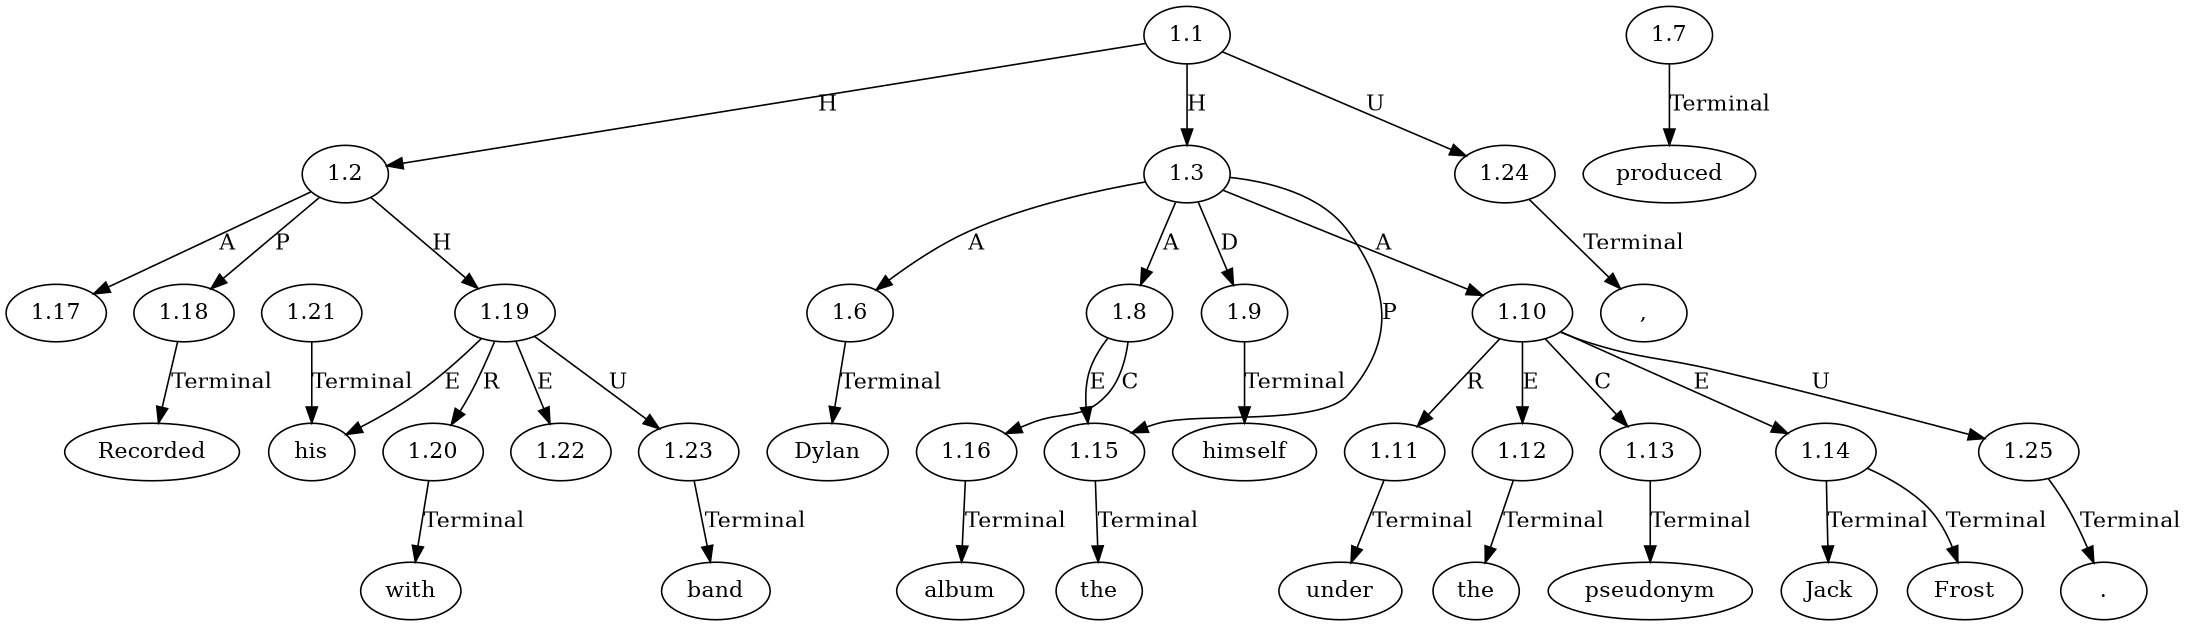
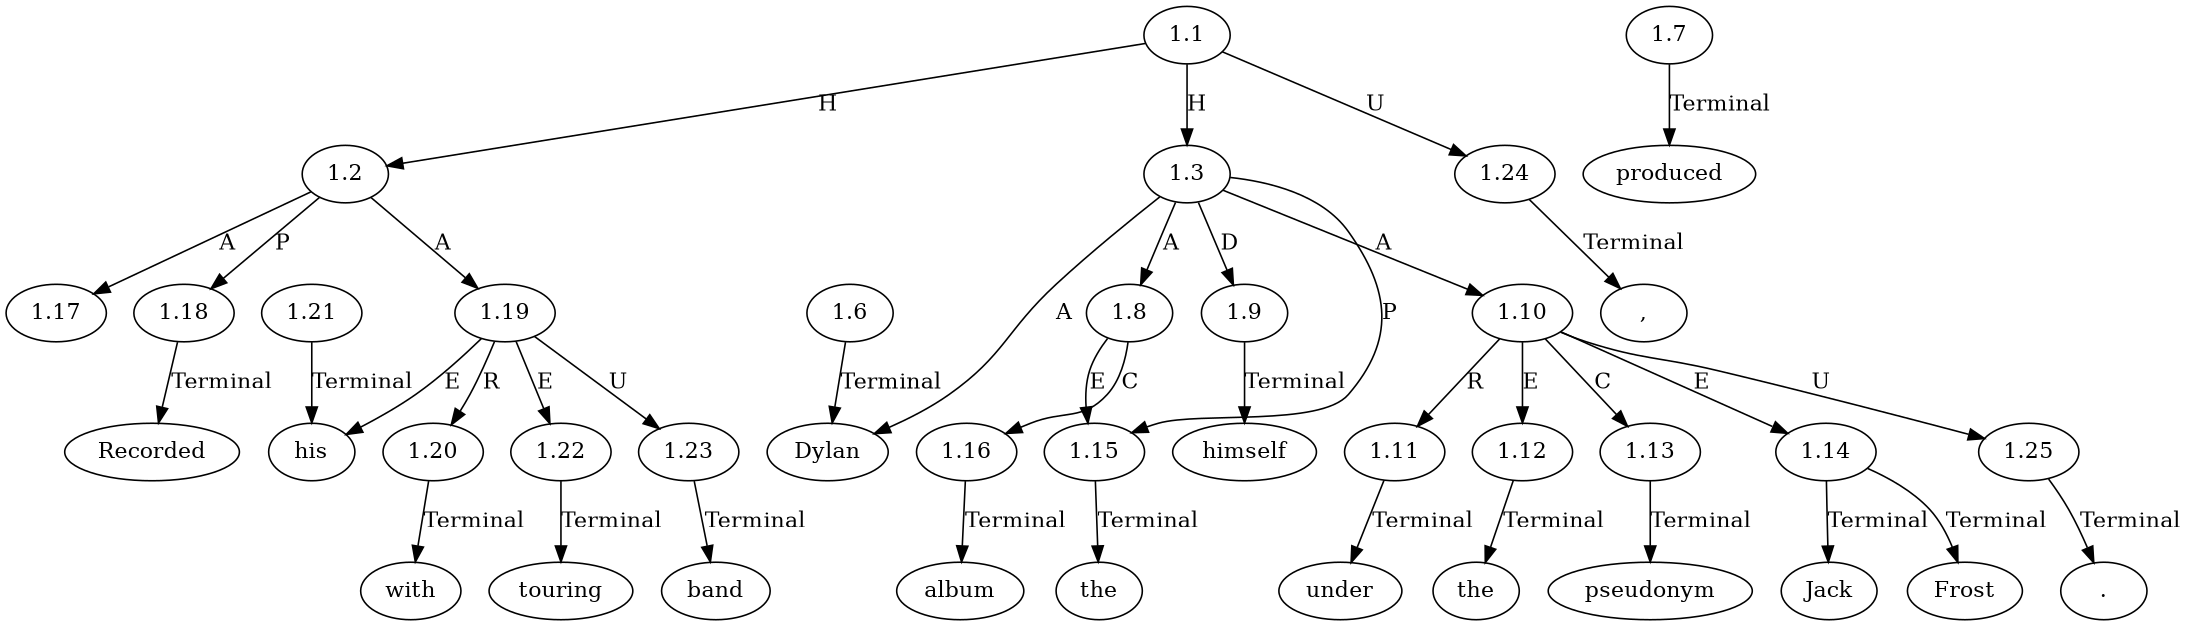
edge "1.3" -> "1.6": now "1.3" -> "Dylan"
edge "1.2" -> "1.19": label "H" -> "A"
node "touring": added
